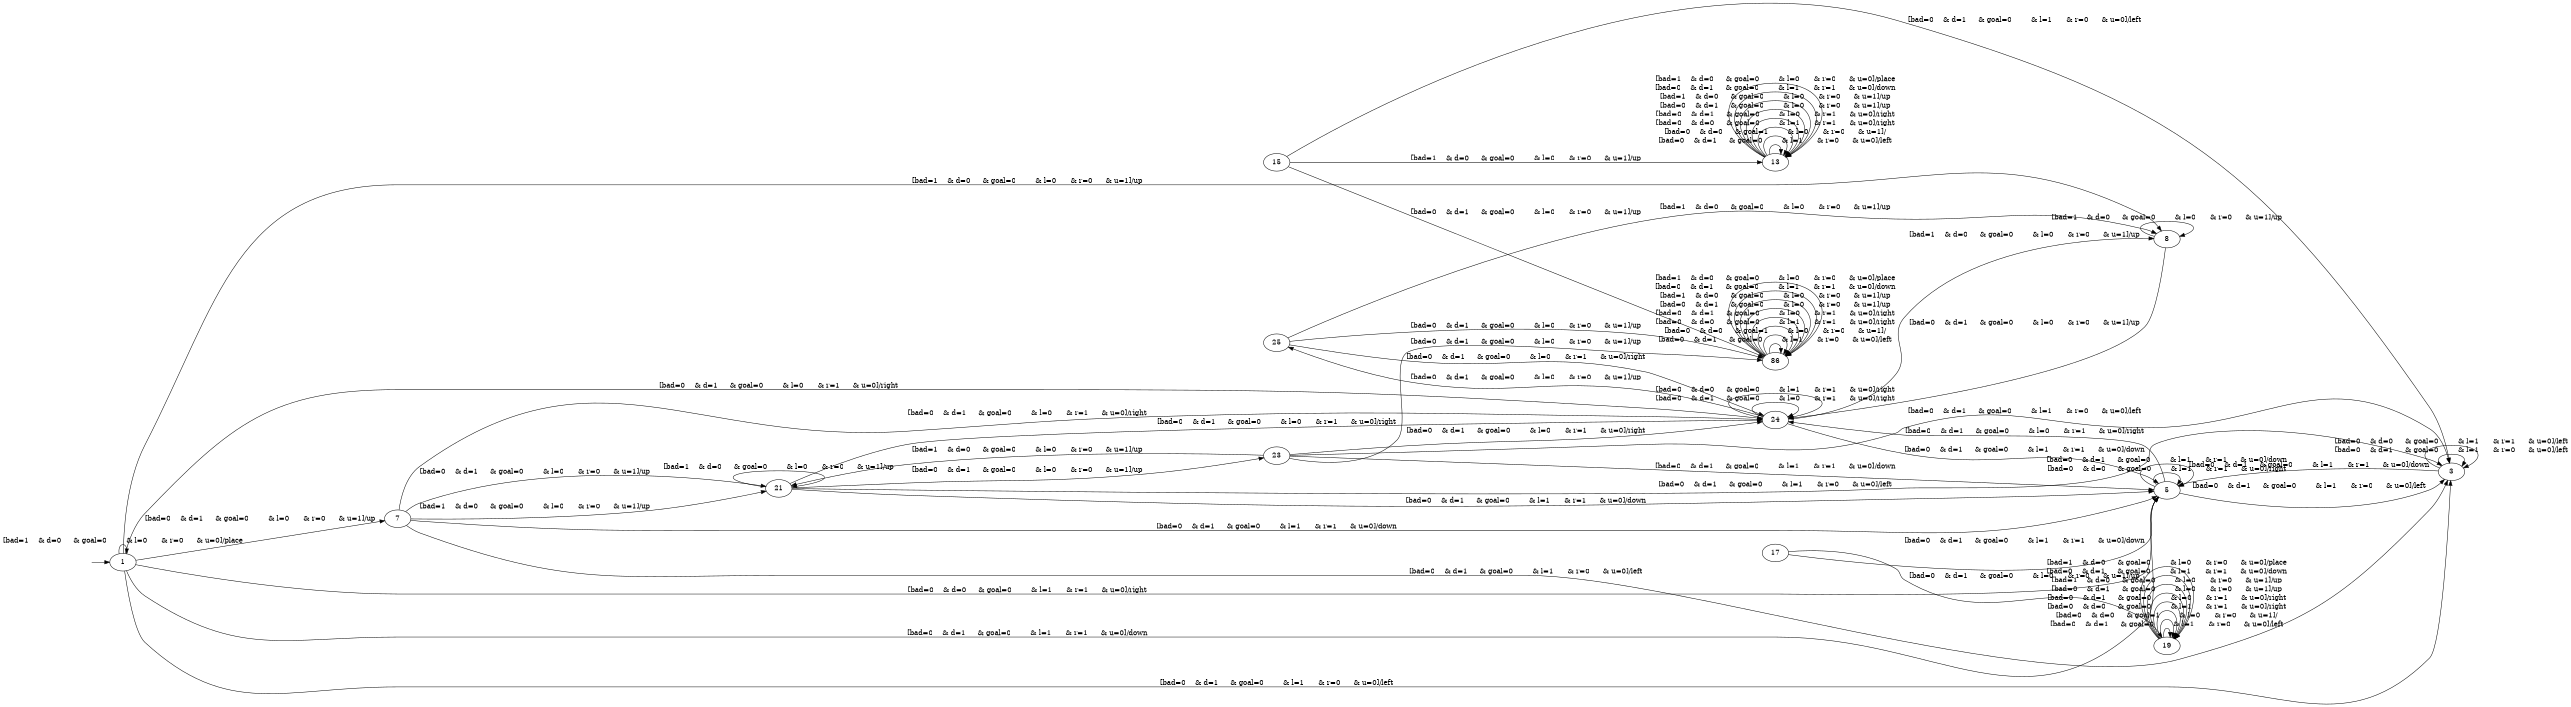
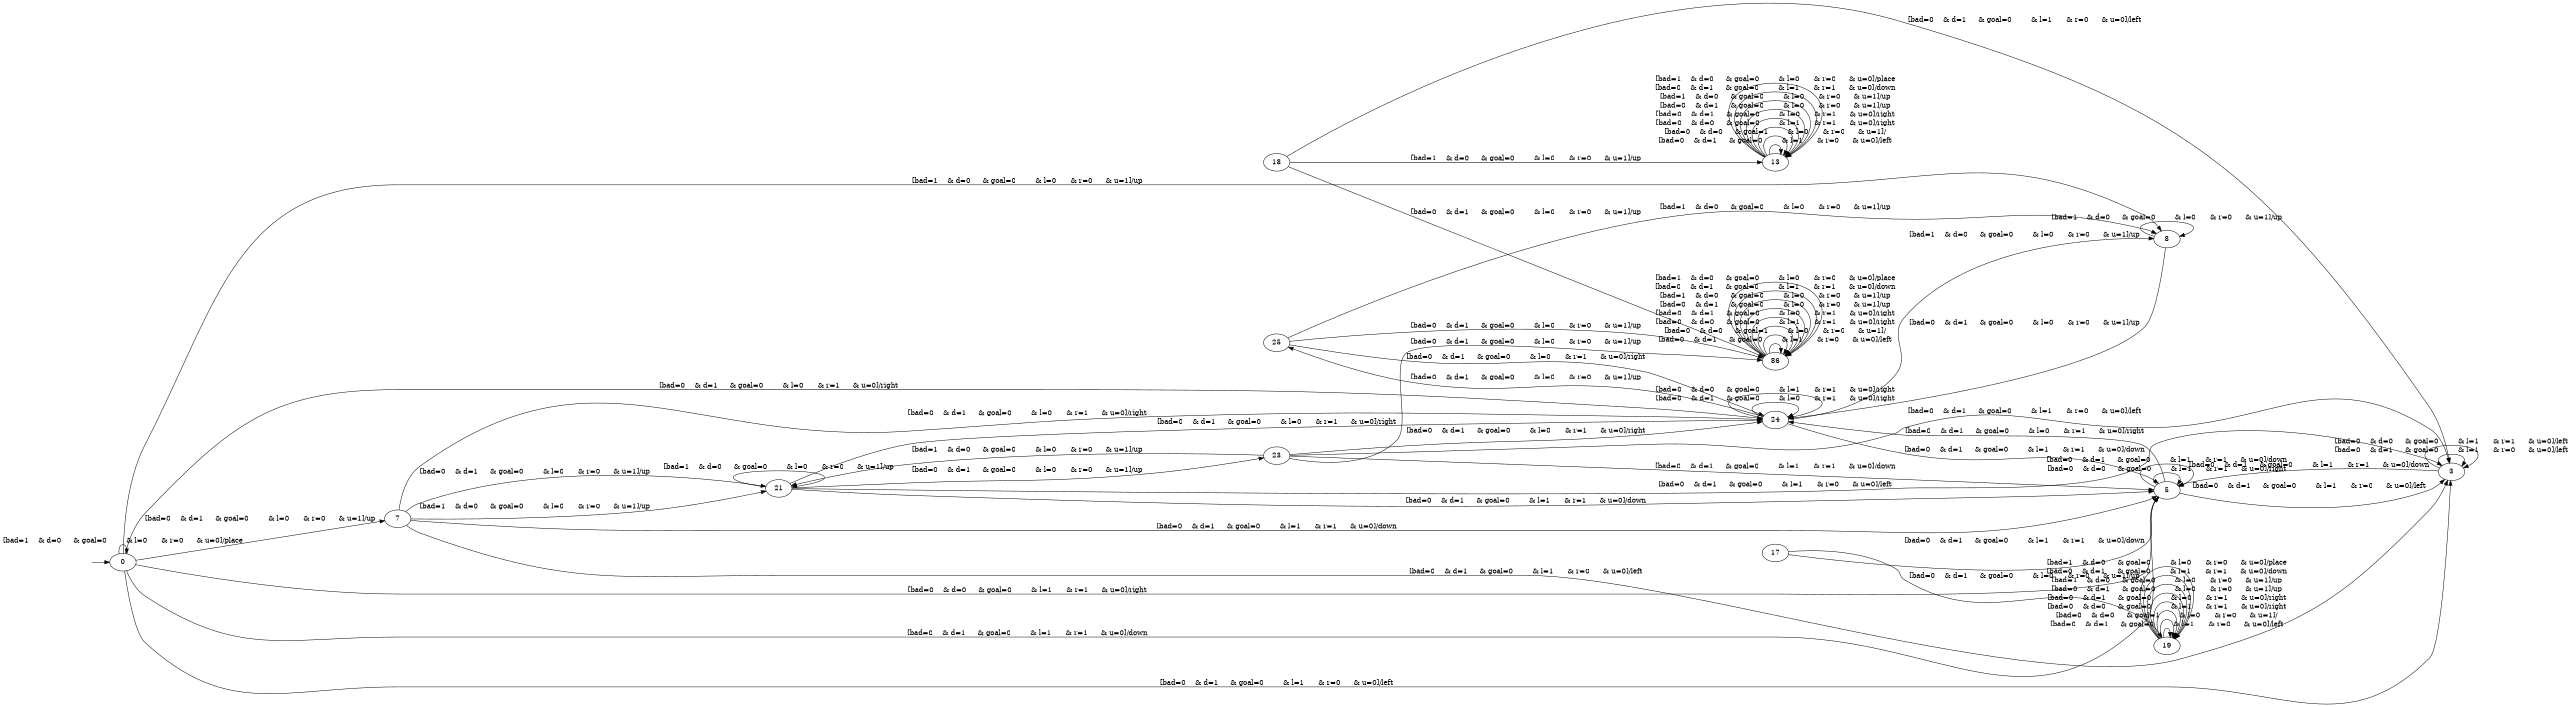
node "15": label "15" -> "18"
node "1": label "1" -> "0"
